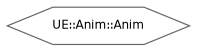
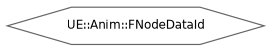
node "UE::Anim::Anim": label "UE::Anim::Anim" -> "UE::Anim::FNodeDataId"
